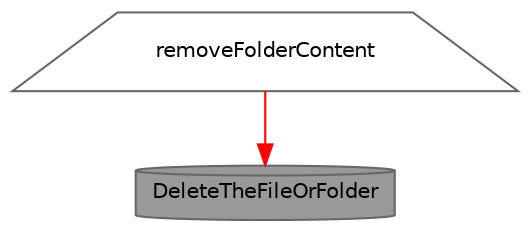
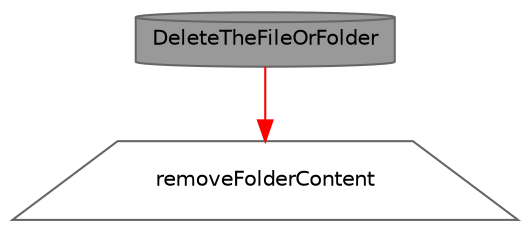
edge "removeFolderContent" -> "DeleteTheFileOrFolder": reversed
